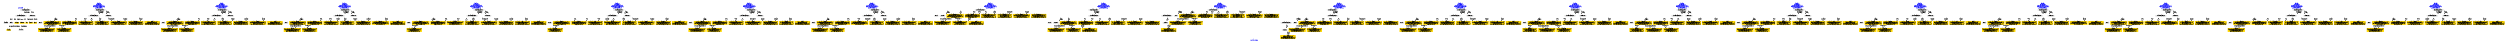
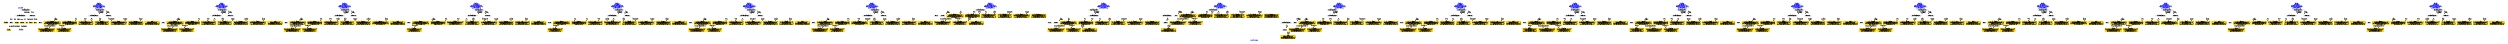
node "date_made": fillcolor lightgray -> gold
